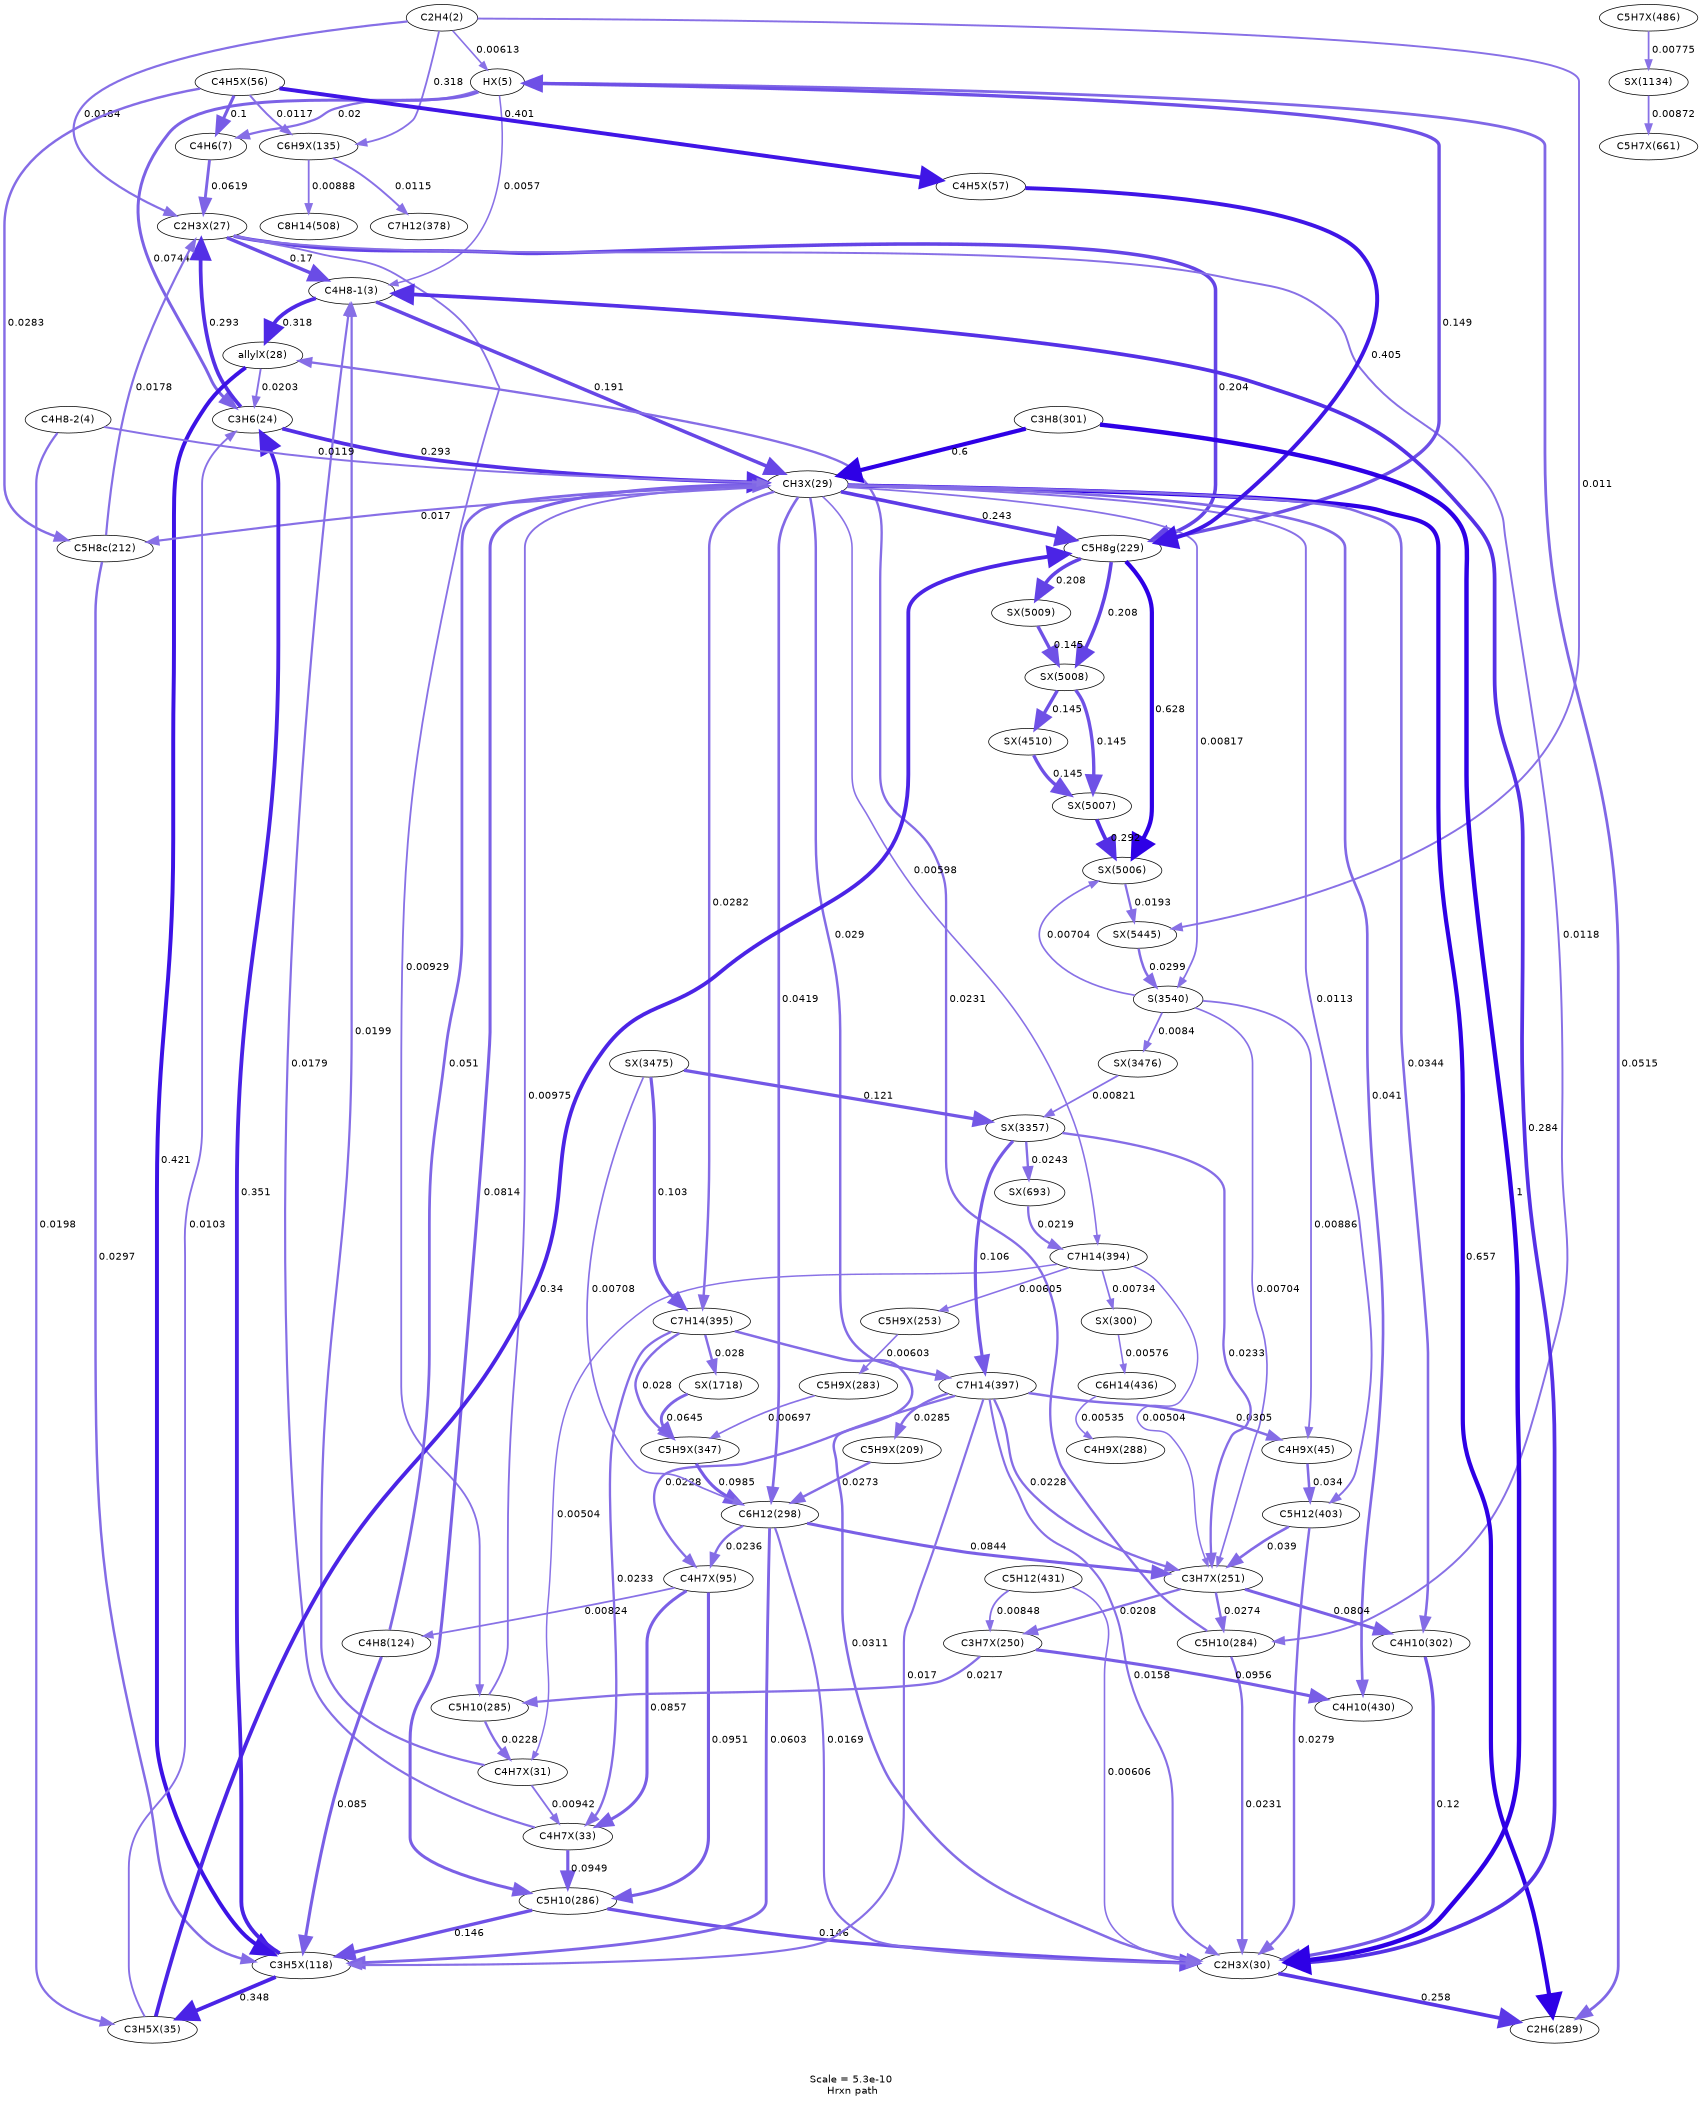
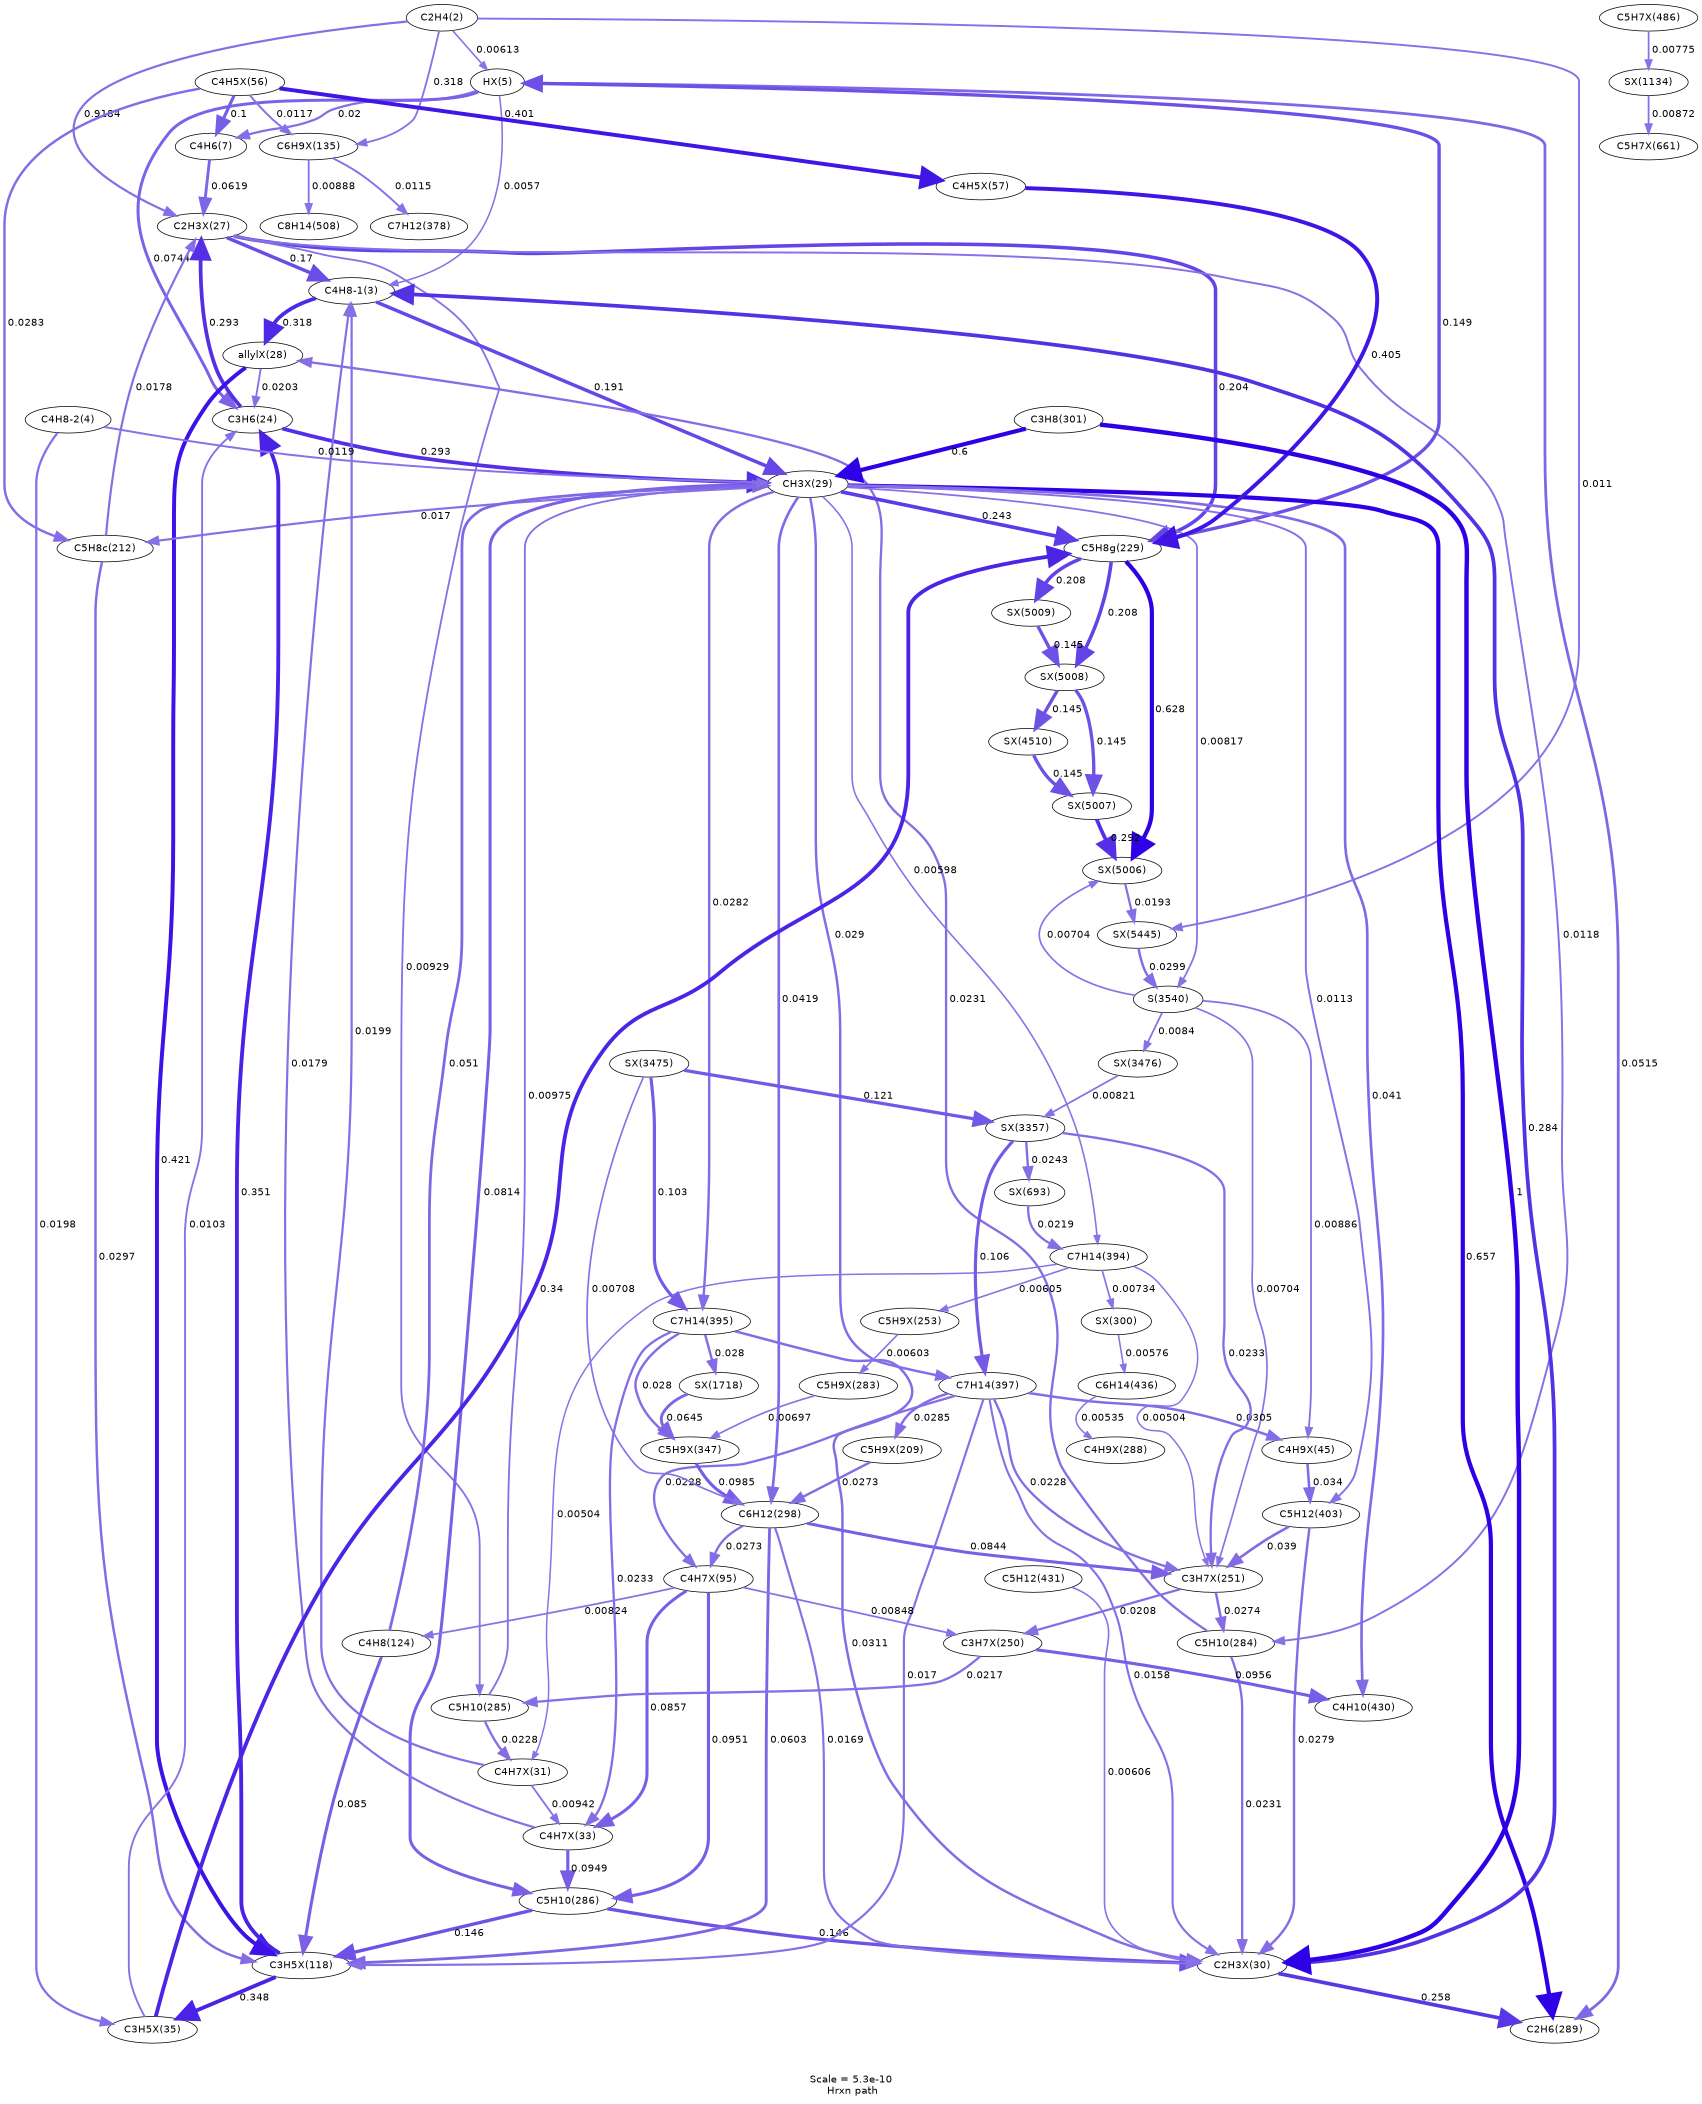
edge "C2H4(2)" -> "C2H3X(27)": label " 0.0184" -> " 0.9184"
edge "C6H12(298)" -> "C4H7X(95)": label " 0.0236" -> " 0.0273"
edge "C5H12(431)" -> "C3H7X(250)": now "C4H7X(95)" -> "C3H7X(250)"
node "C4H10(302)": removed
